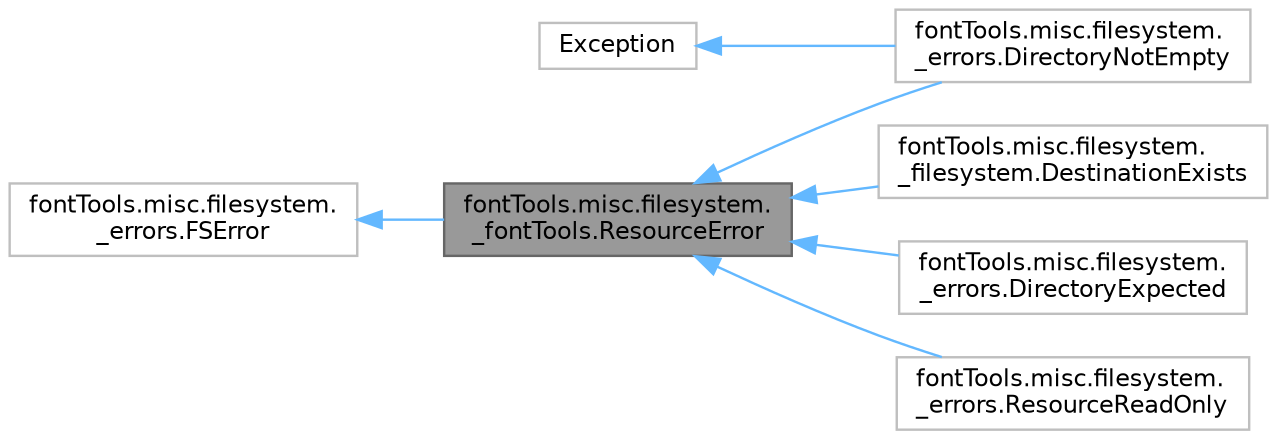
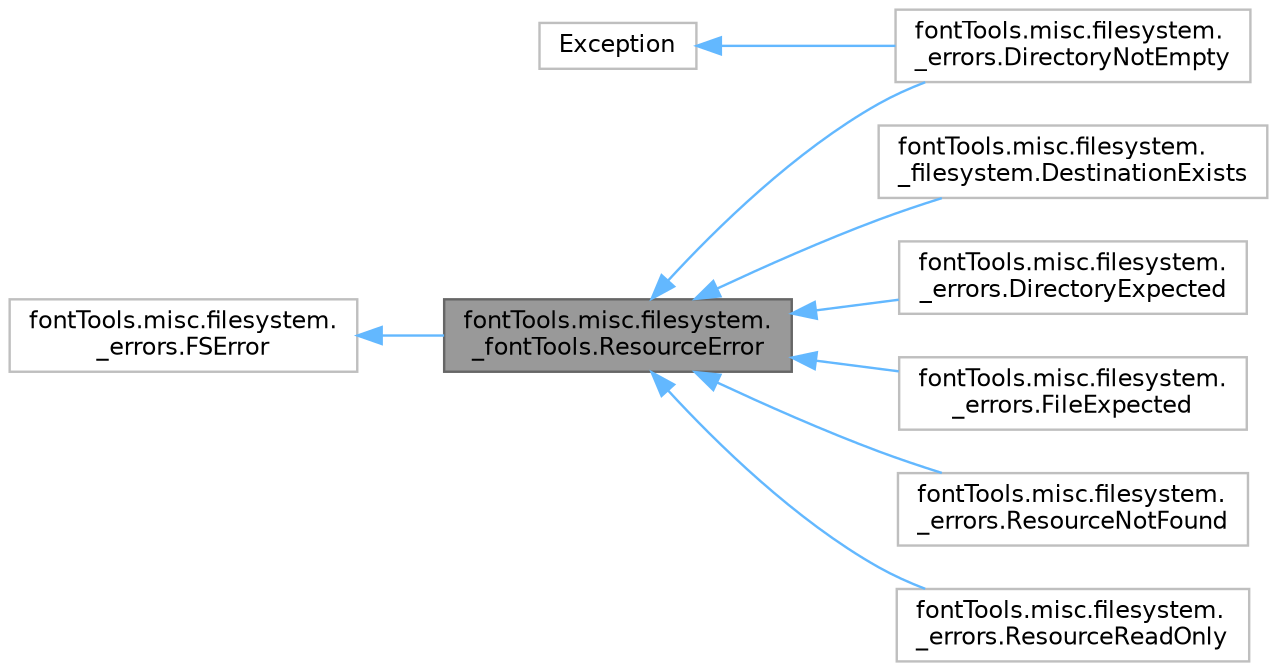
node "fontTools.misc.filesystem. _errors.FileExpected": added
node "fontTools.misc.filesystem. _errors.ResourceNotFound": added
